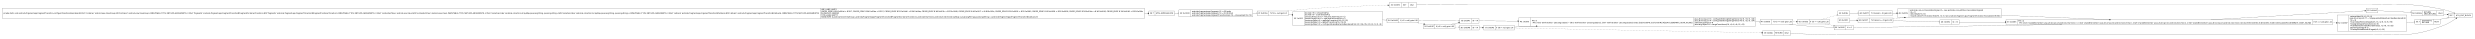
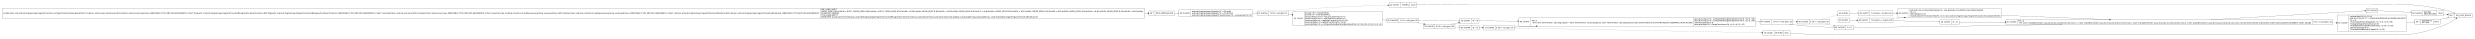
node "32: 0x0010": text "NOT" -> "RETURN"
